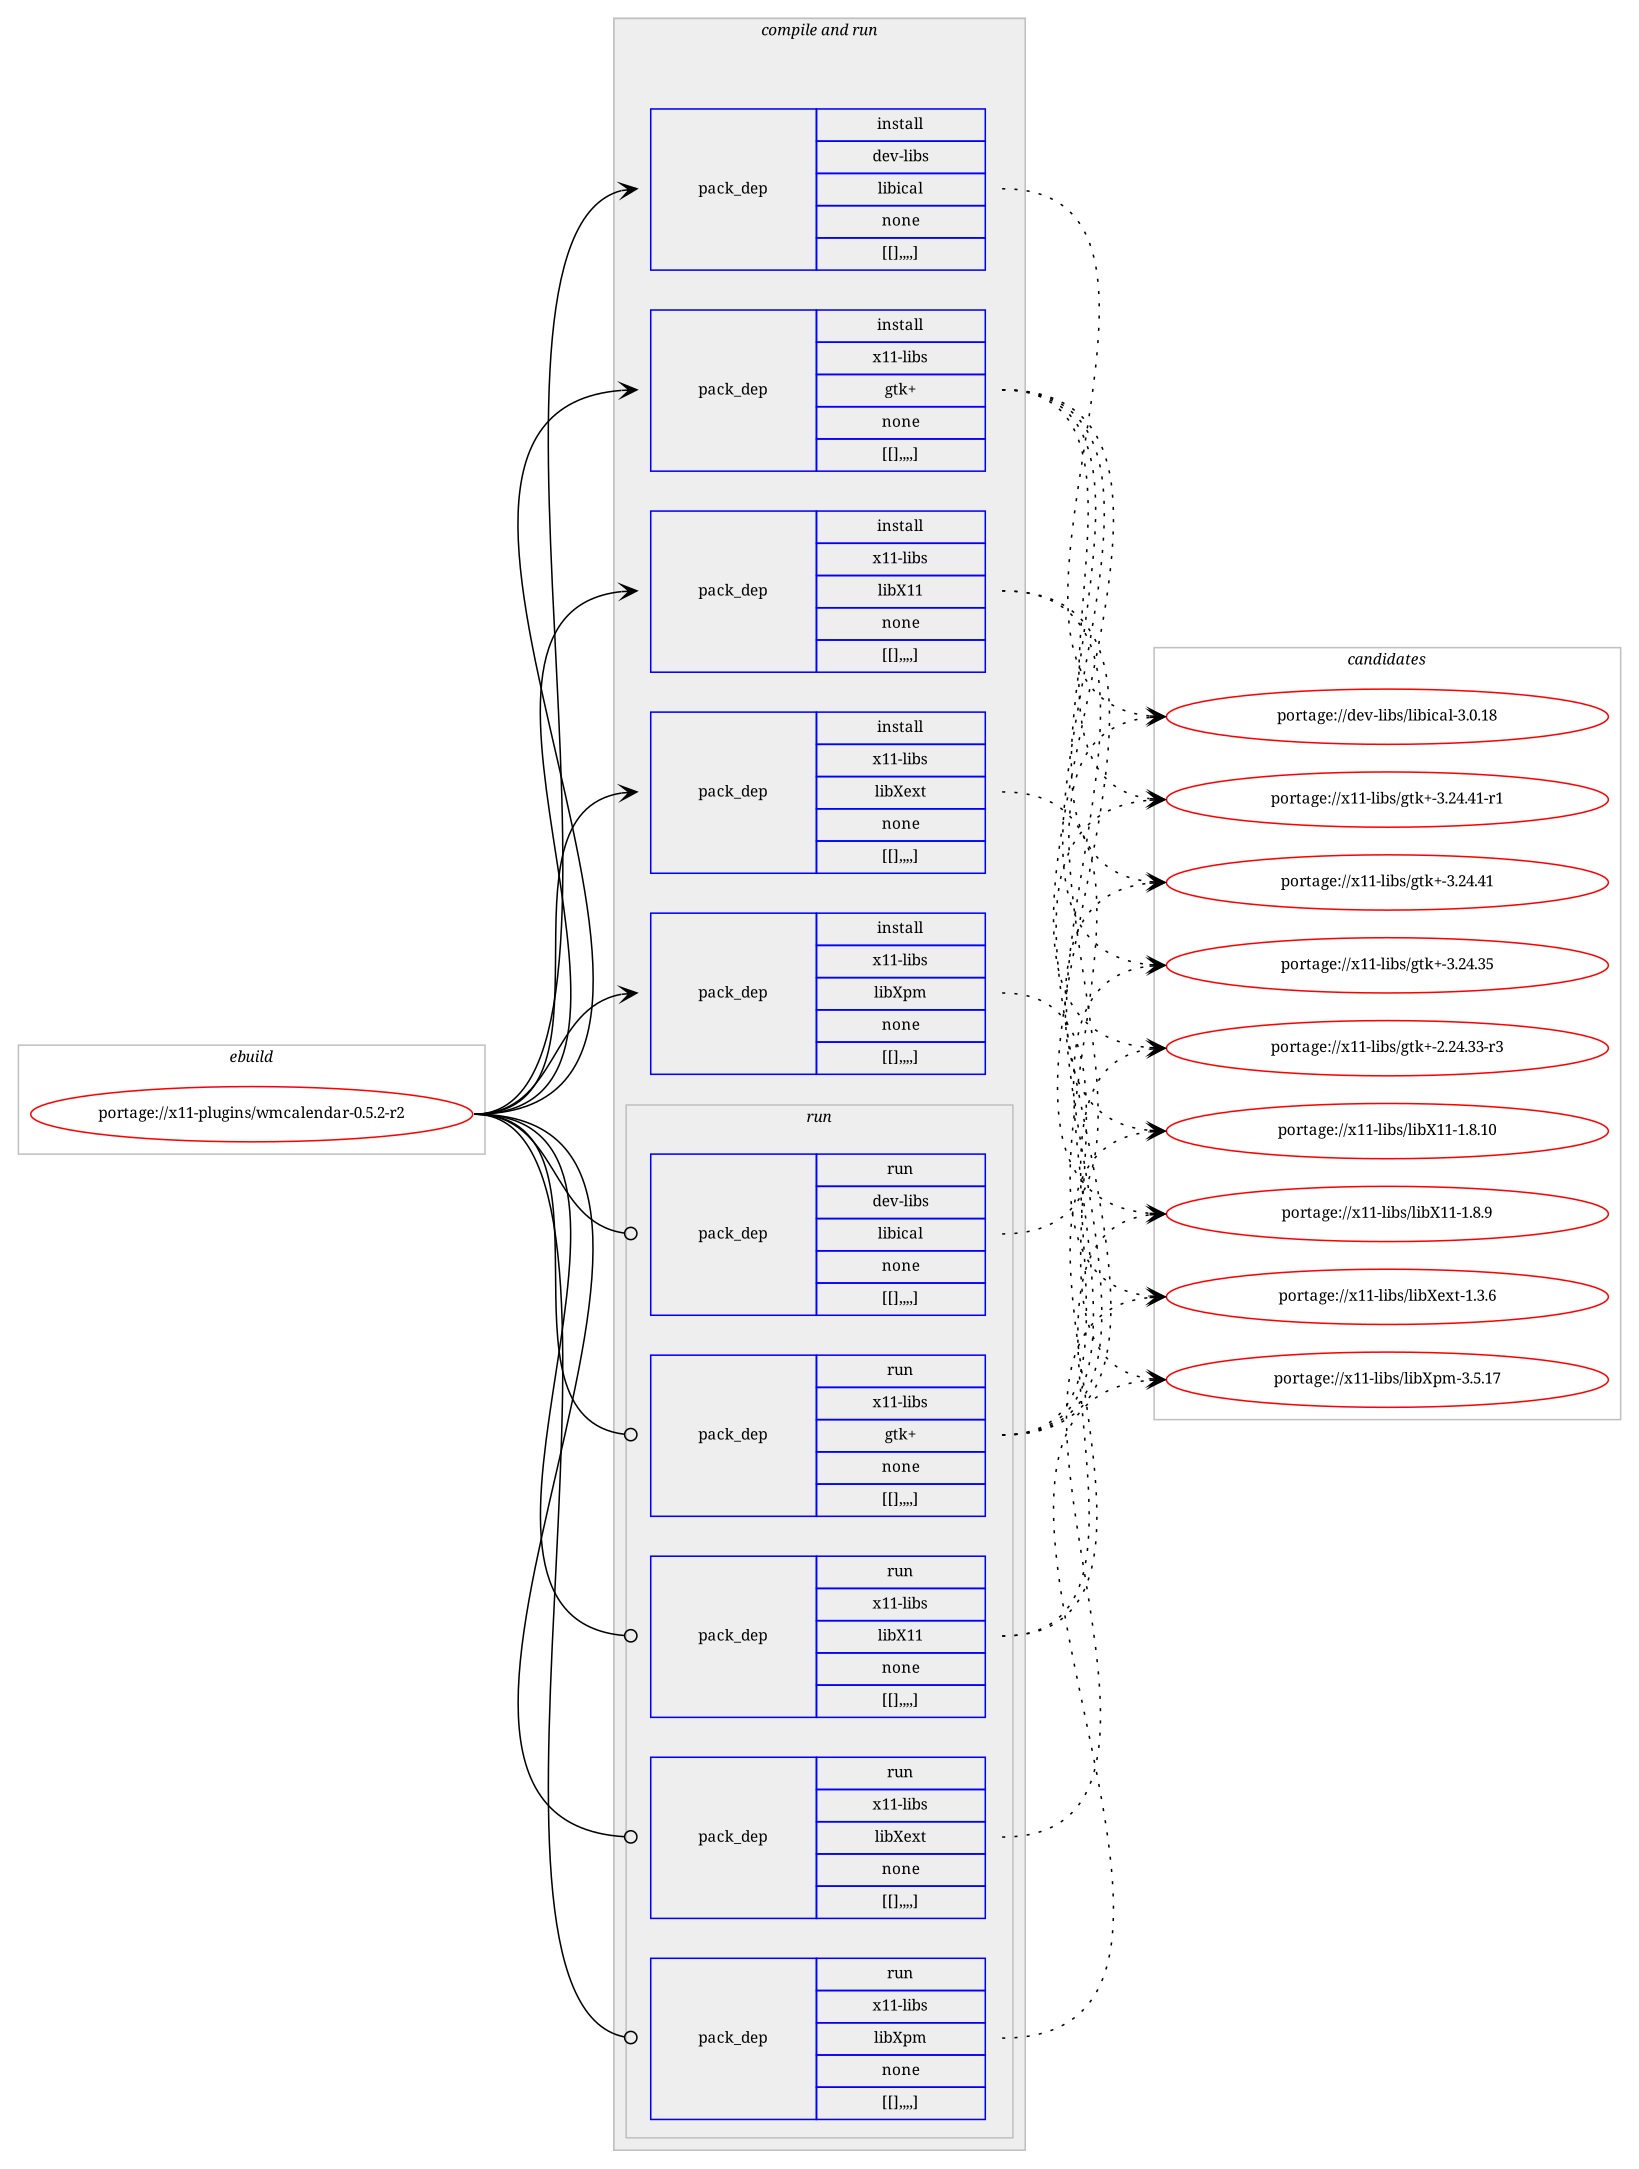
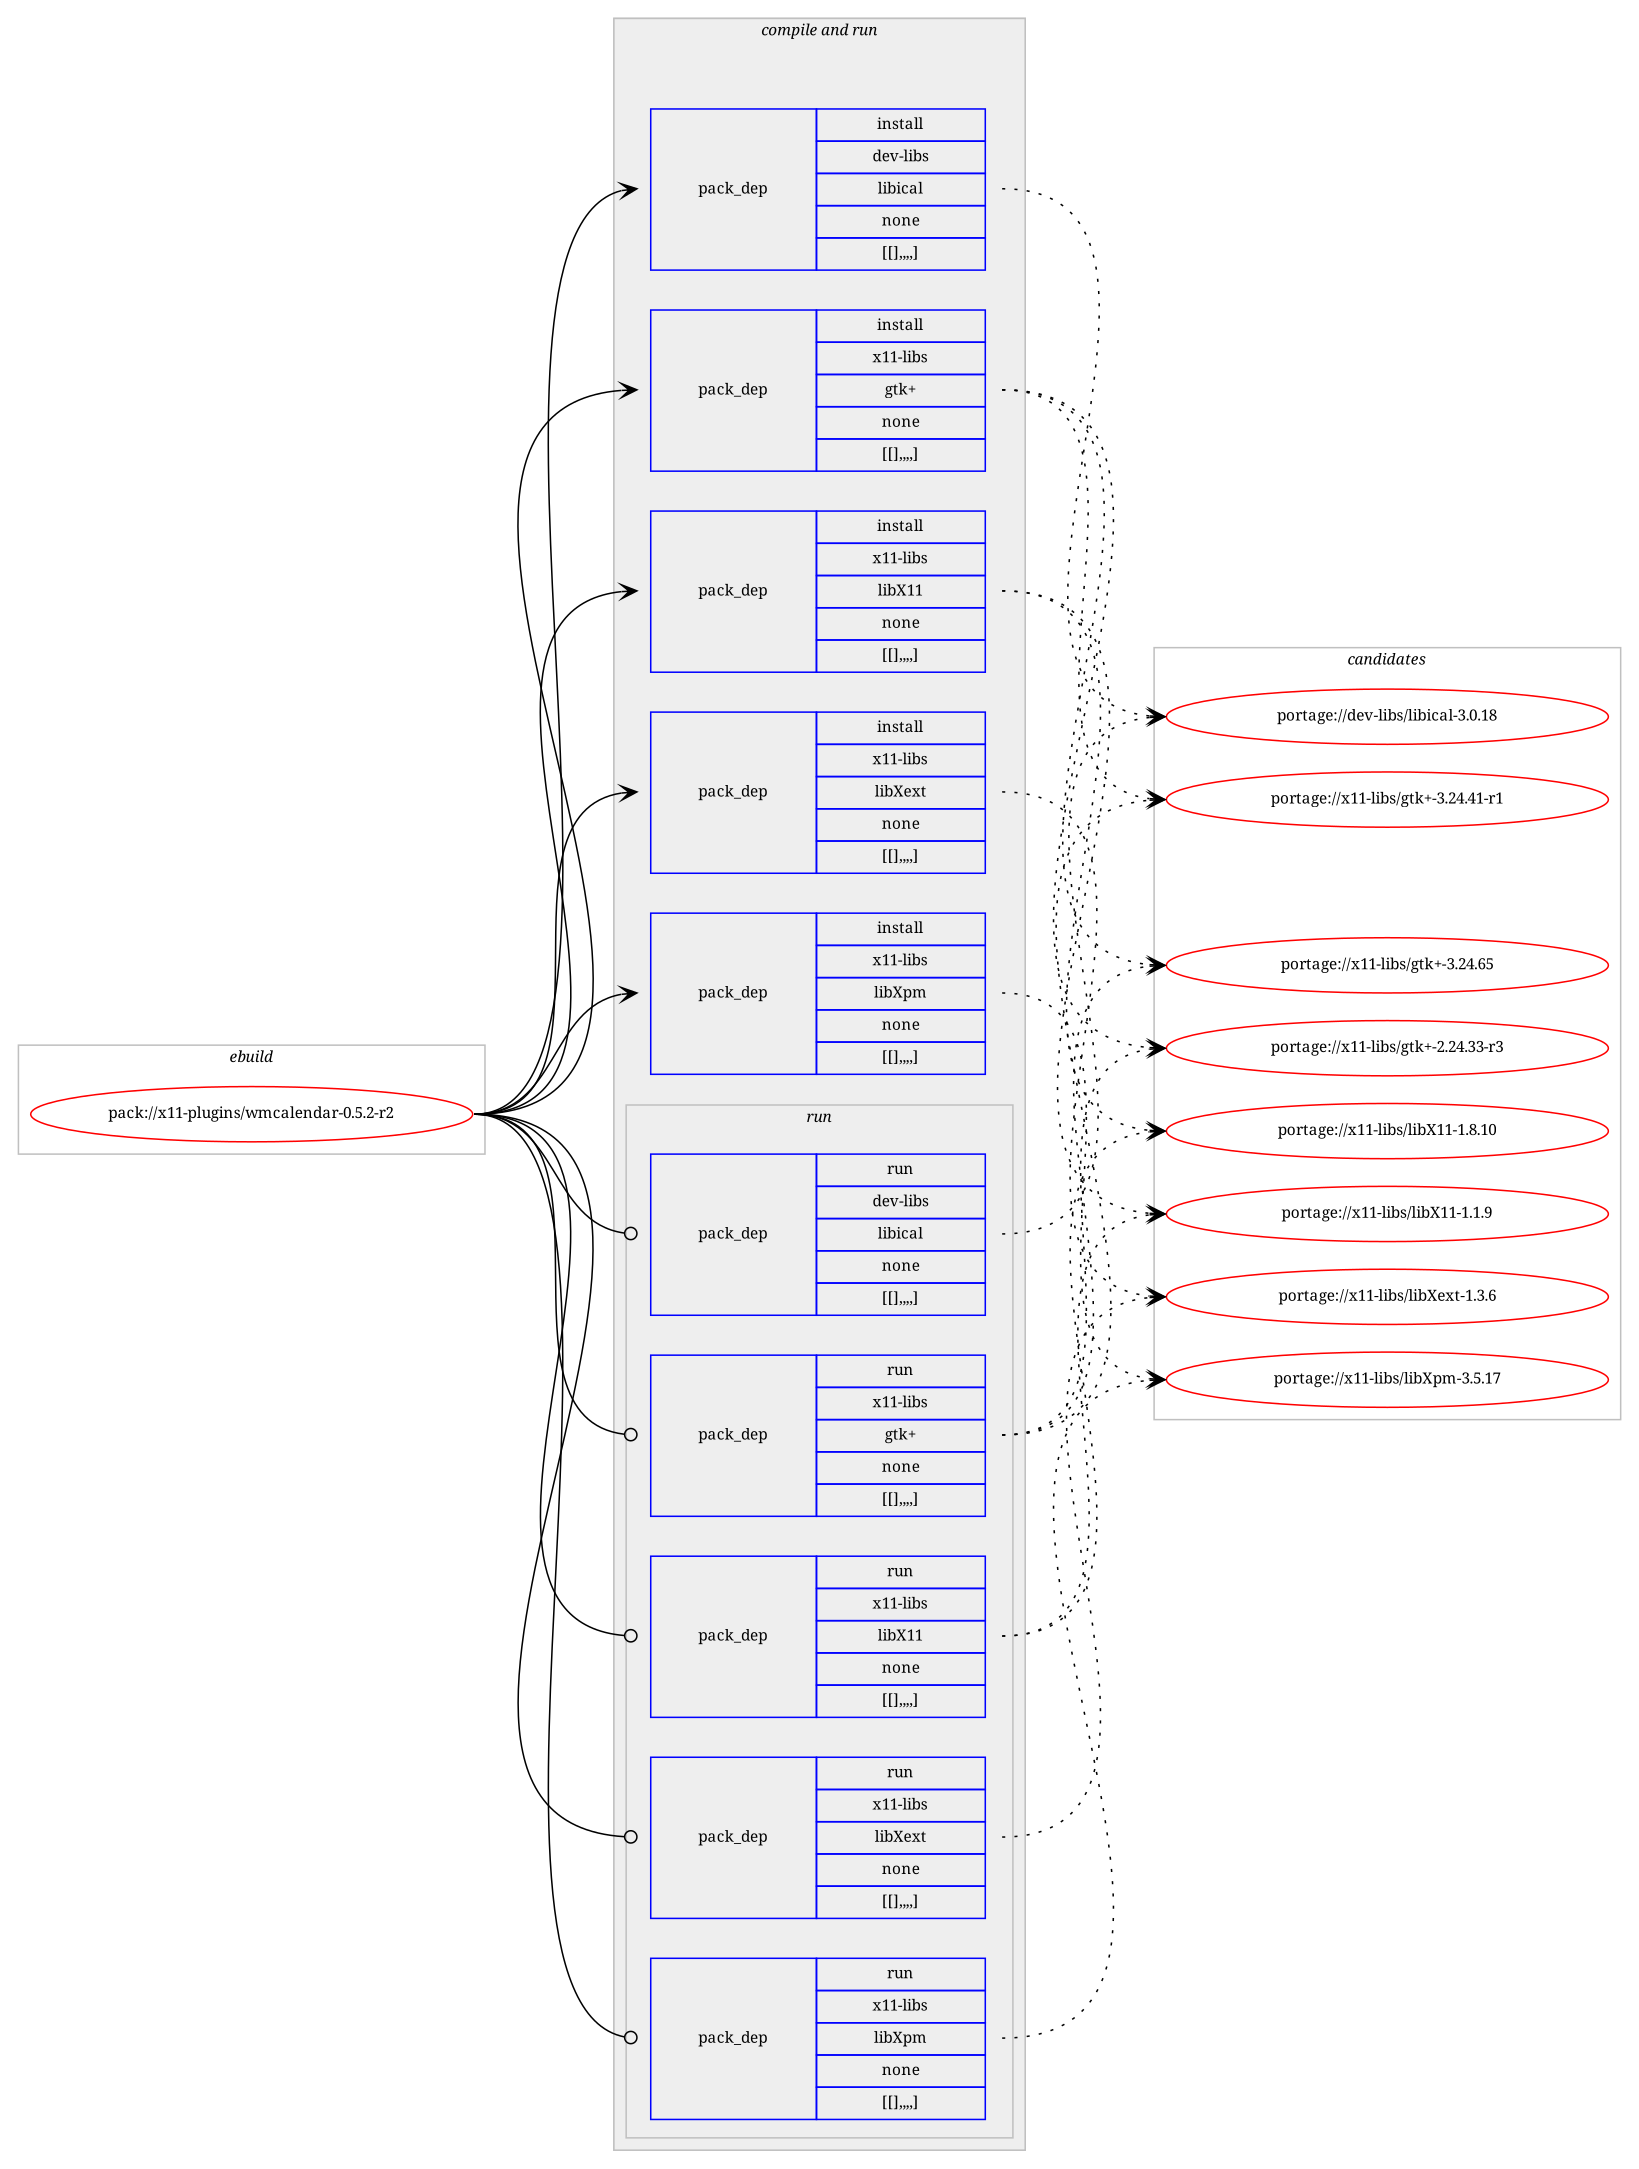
node "portage://x11-libs/gtk+-3.24.41": removed
node "portage://x11-libs/gtk+-3.24.35": label "portage://x11-libs/gtk+-3.24.35" -> "portage://x11-libs/gtk+-3.24.65"
node "portage://x11-plugins/wmcalendar-0.5.2-r2": label "portage://x11-plugins/wmcalendar-0.5.2-r2" -> "pack://x11-plugins/wmcalendar-0.5.2-r2"
node "portage://x11-libs/libX11-1.8.9": label "portage://x11-libs/libX11-1.8.9" -> "portage://x11-libs/libX11-1.1.9"
